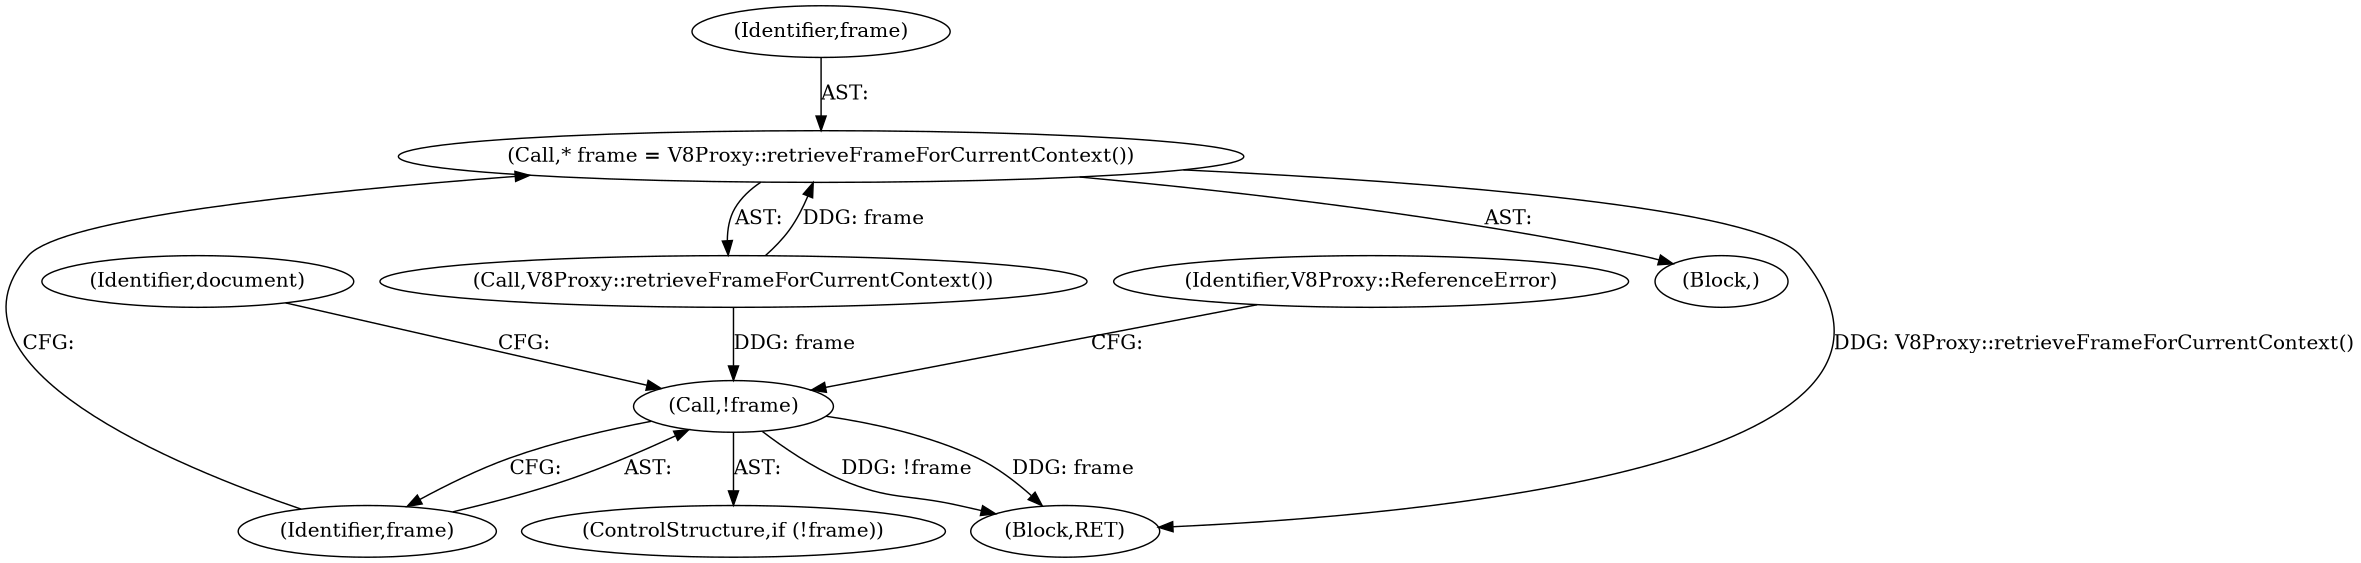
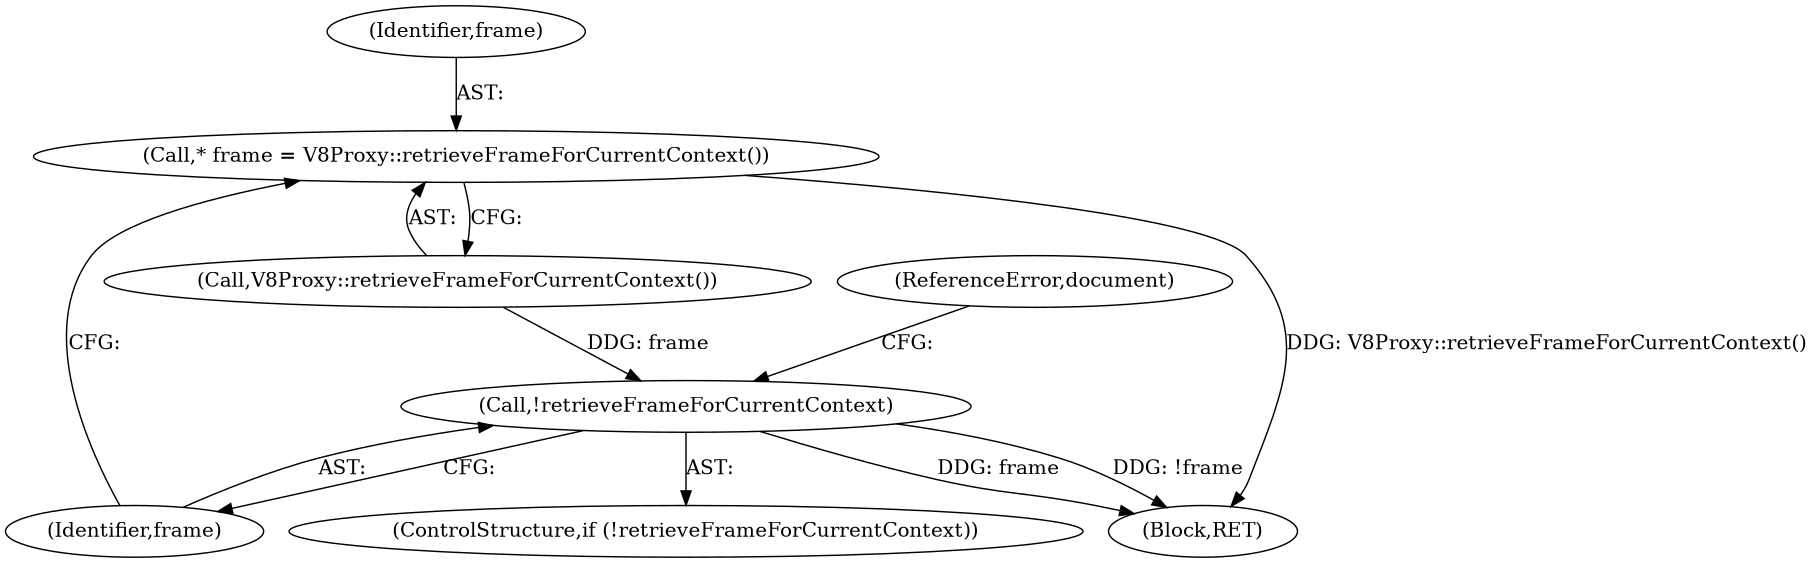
edge "(Call,* frame = V8Proxy::retrieveFrameForCurrentContext())" -> "(Call,V8Proxy::retrieveFrameForCurrentContext())": label "AST: " -> "CFG: "
edge "(Call,V8Proxy::retrieveFrameForCurrentContext())" -> "(Call,* frame = V8Proxy::retrieveFrameForCurrentContext())": label "DDG: frame" -> "AST: "
node "(Identifier,document)": label "(Identifier,document)" -> "(ReferenceError,document)"
node "(Identifier,V8Proxy::ReferenceError)": removed
node "(Block,)": removed
node "(Call,!frame)": label "(Call,!frame)" -> "(Call,!retrieveFrameForCurrentContext)"
node "(ControlStructure,if (!frame))": label "(ControlStructure,if (!frame))" -> "(ControlStructure,if (!retrieveFrameForCurrentContext))"
